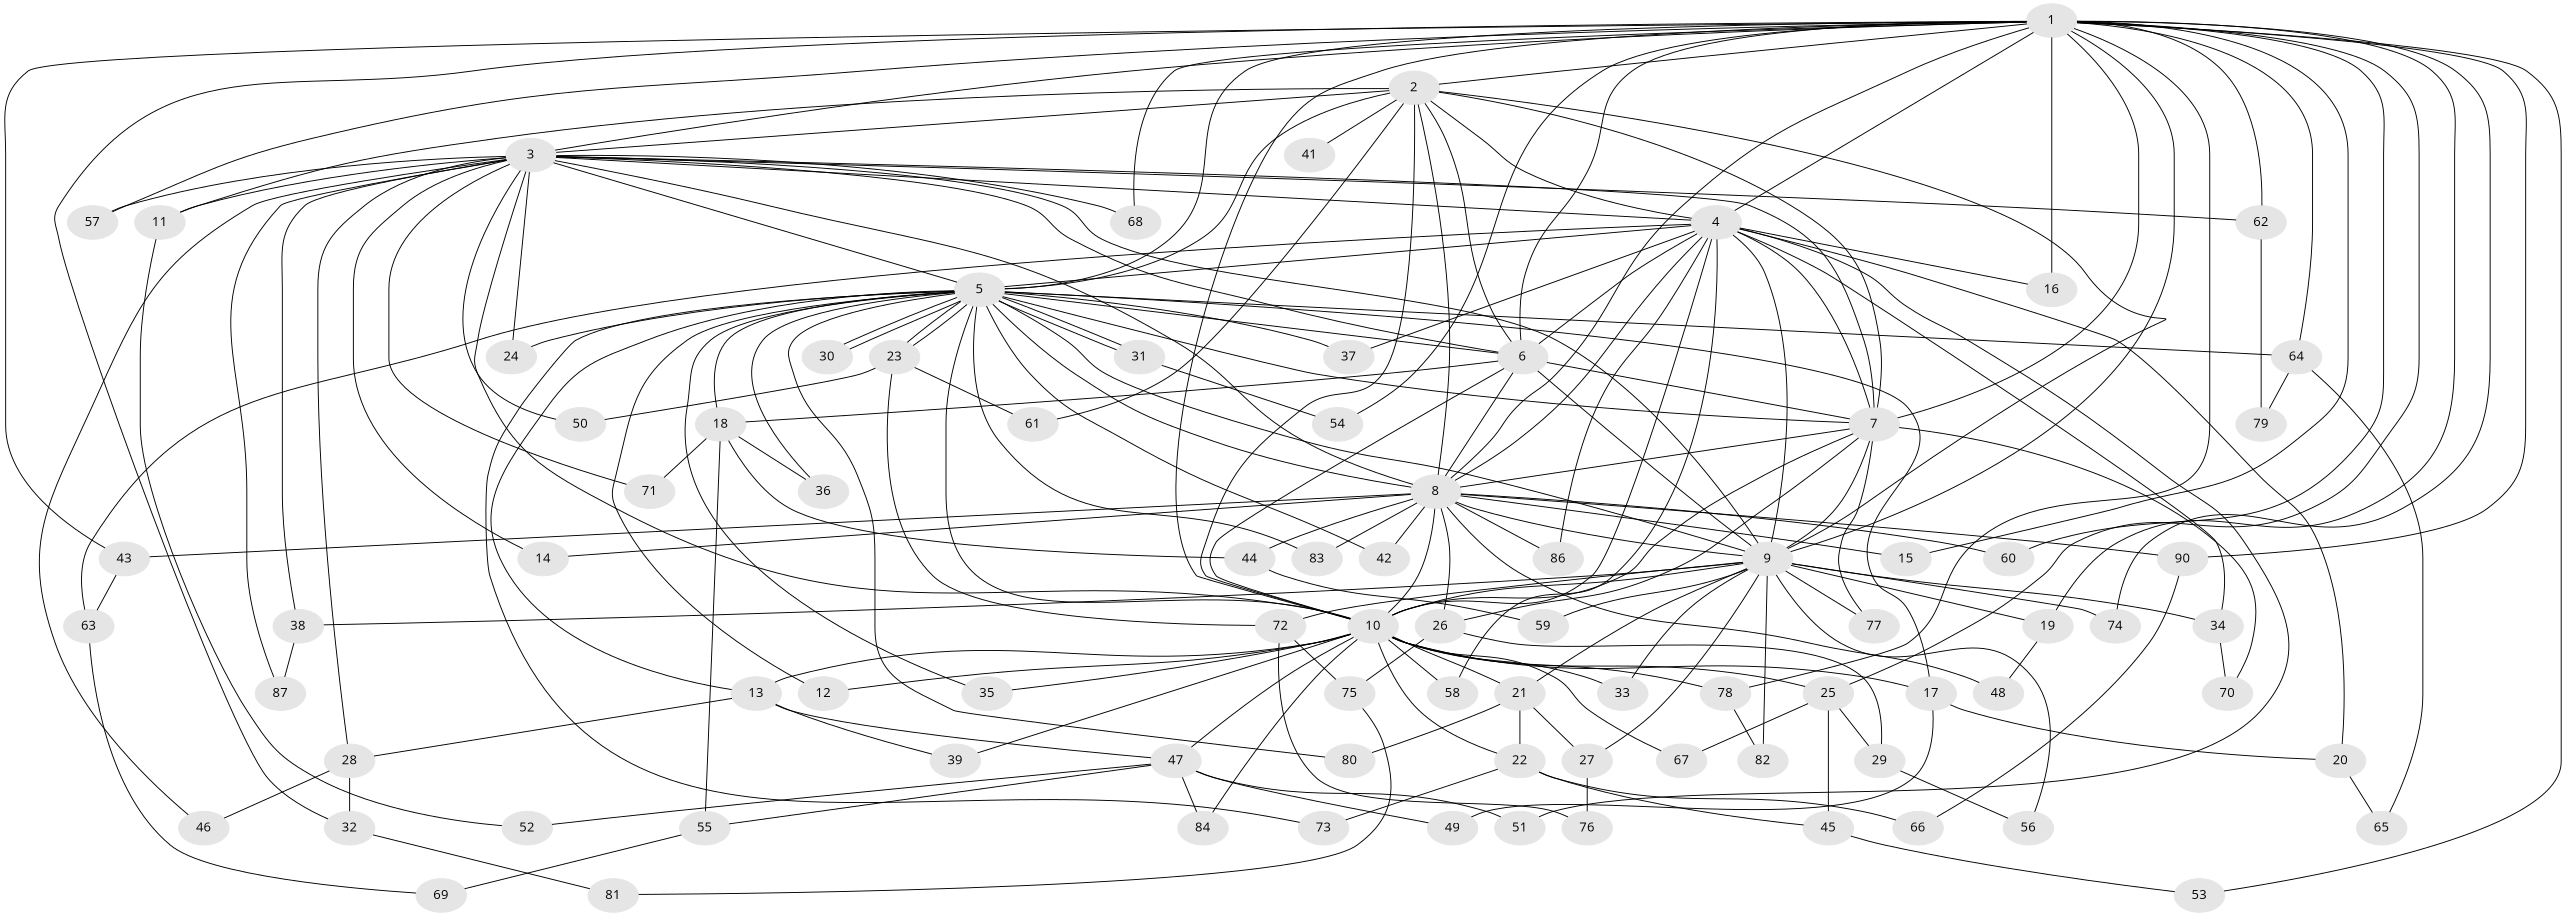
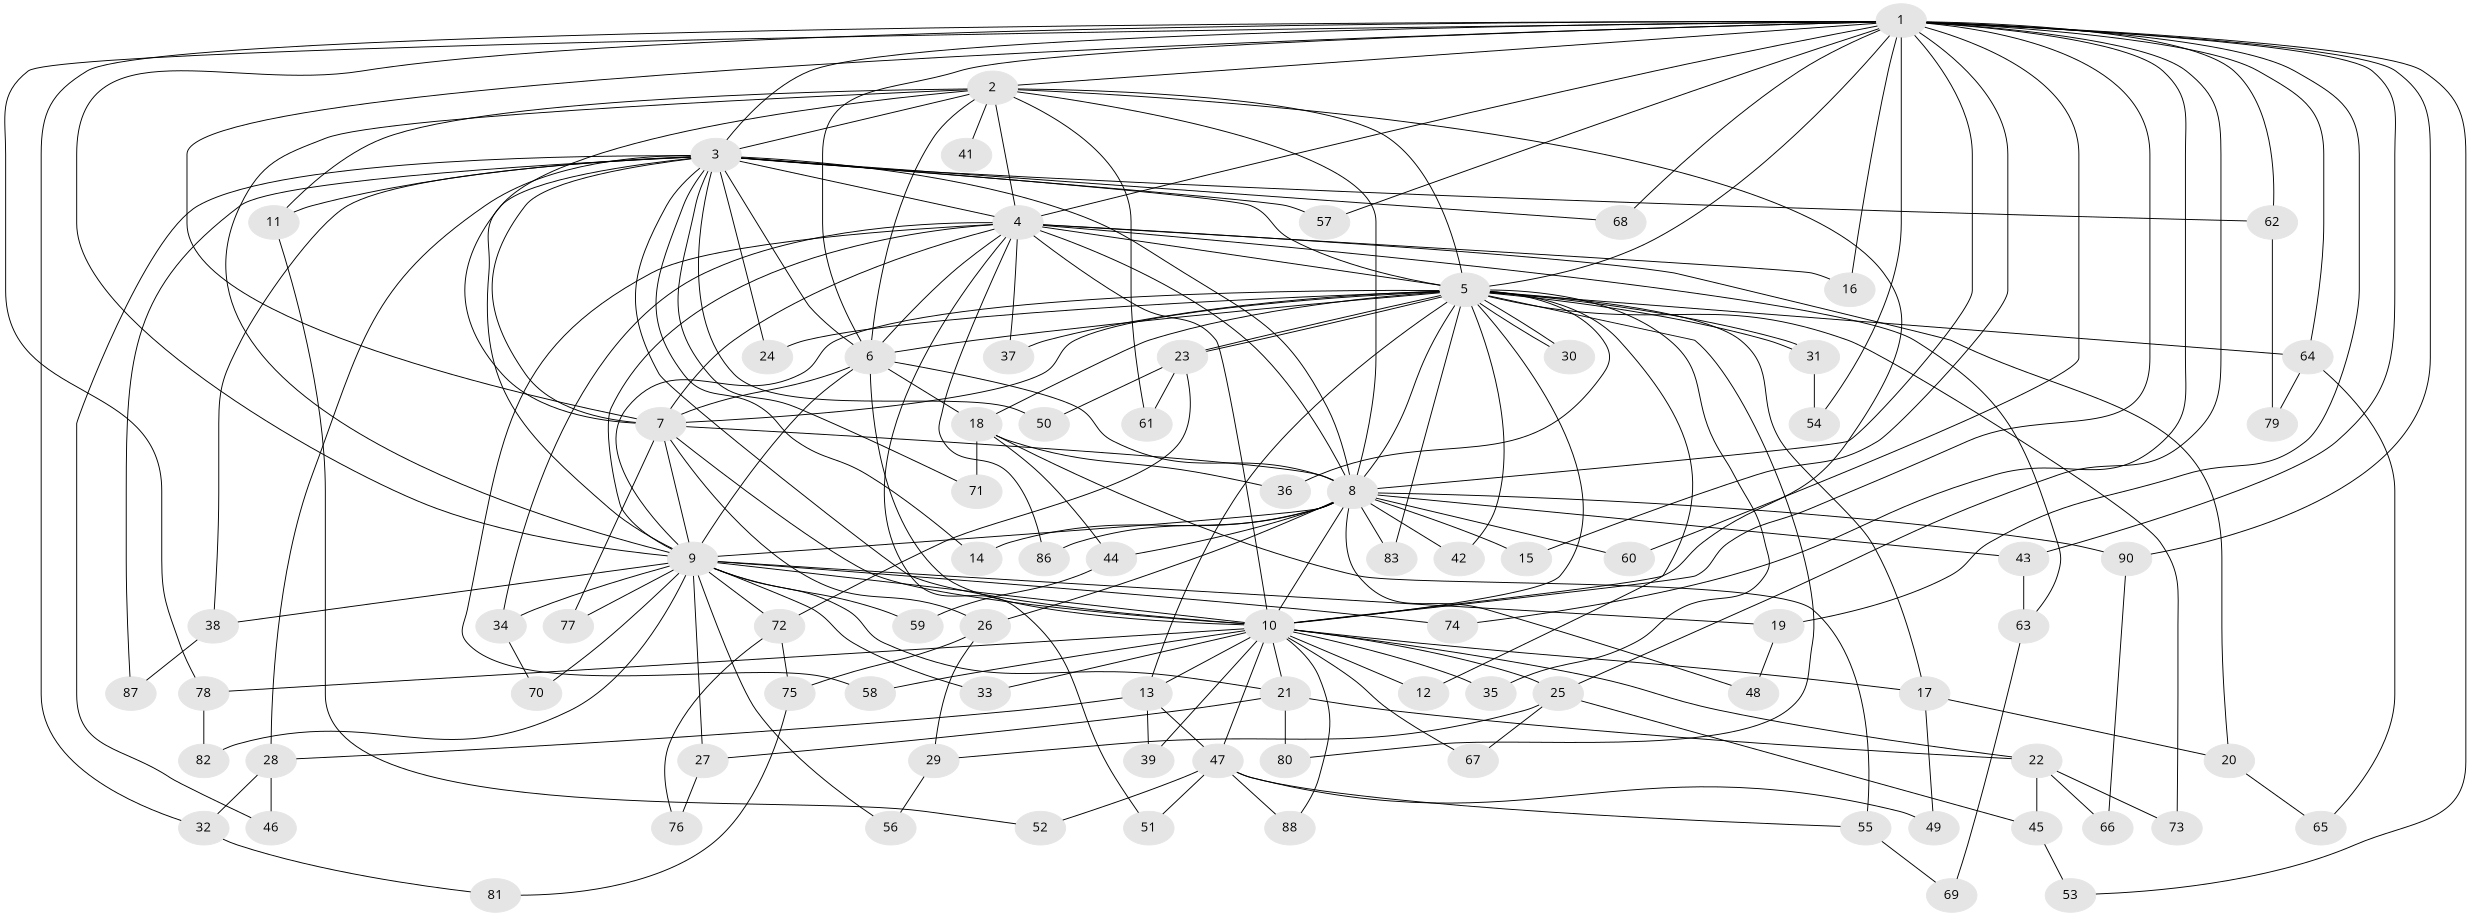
edge "7" -- "70": now "9" -- "70"
node "84": label "84" -> "88"
